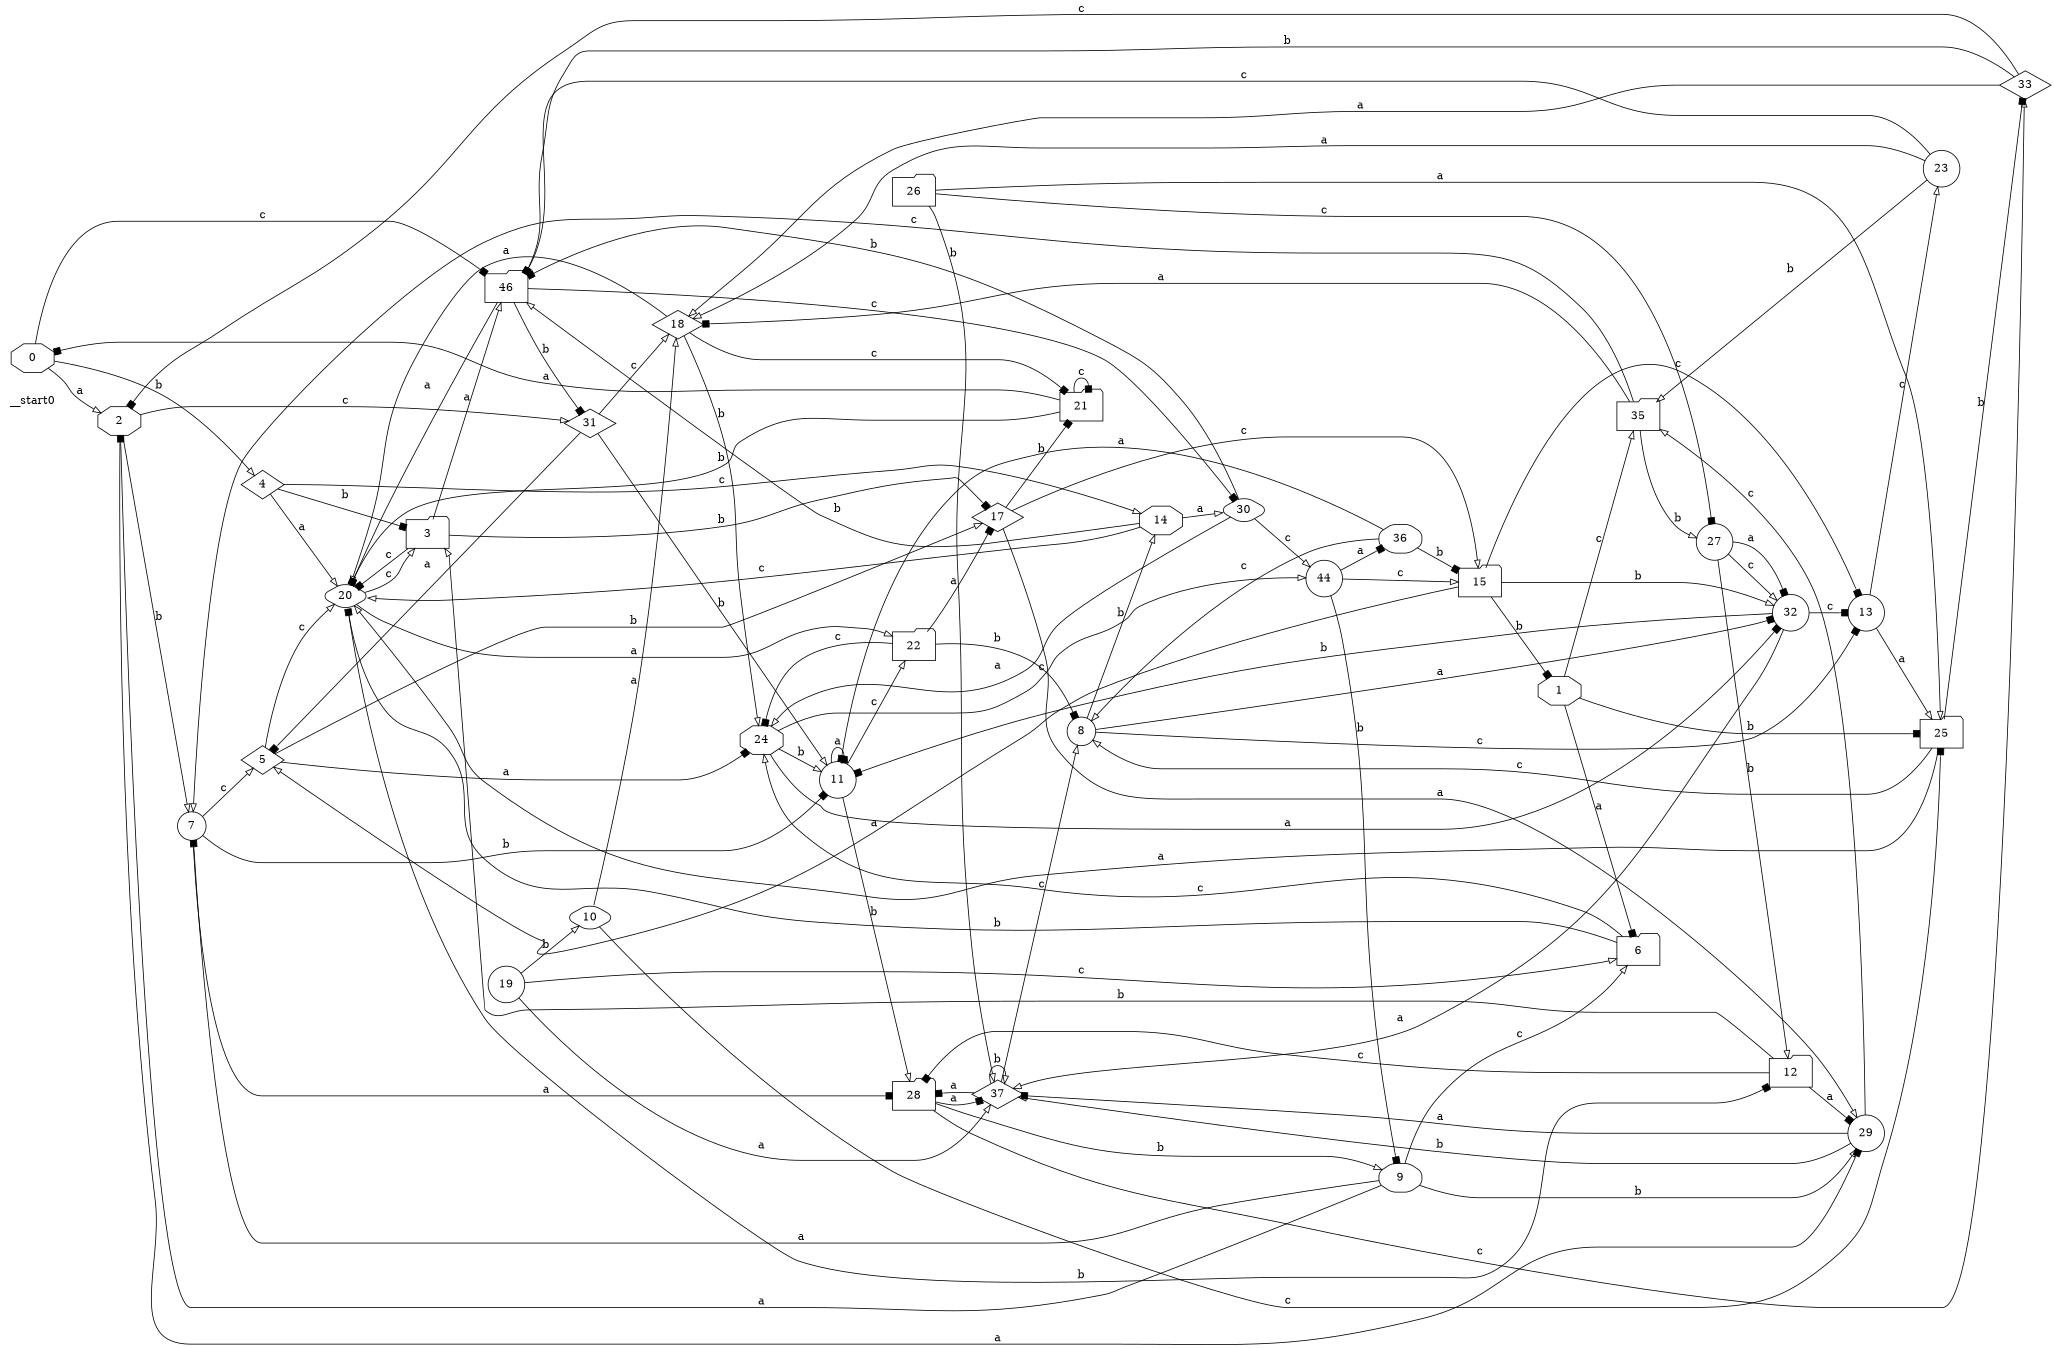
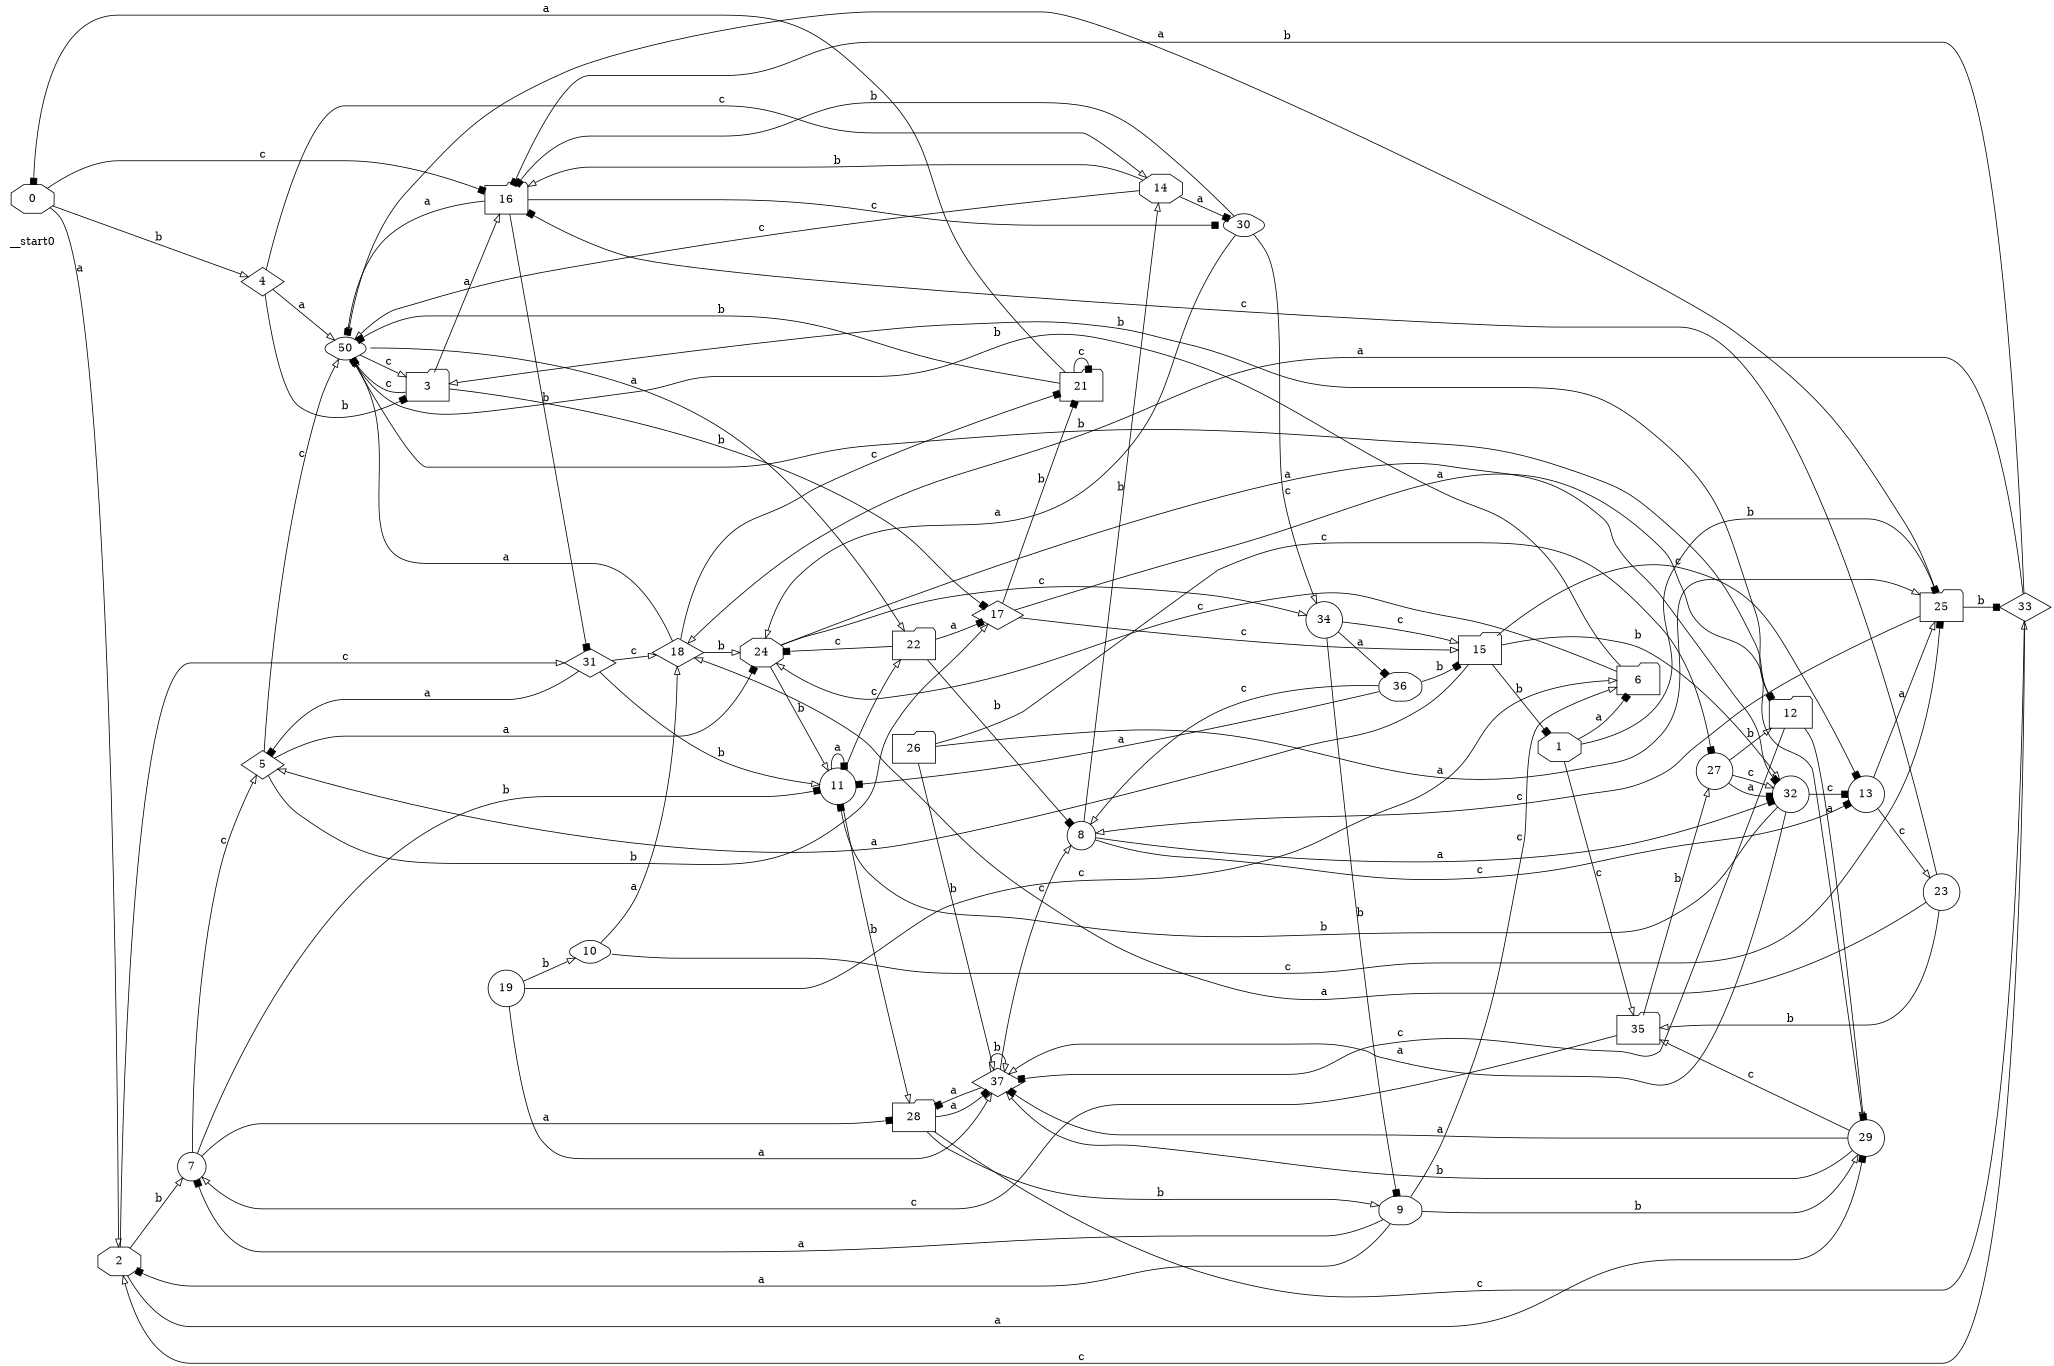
edge "33" -> "2": arrowhead box -> onormal
edge "35" -> "18": removed, label "a"
node "46": label "46" -> "16"
edge "14" -> "30": arrowhead onormal -> box
node "44": label "44" -> "34"
node "20": label "20" -> "50"
edge "12" -> "28": now "12" -> "37"
